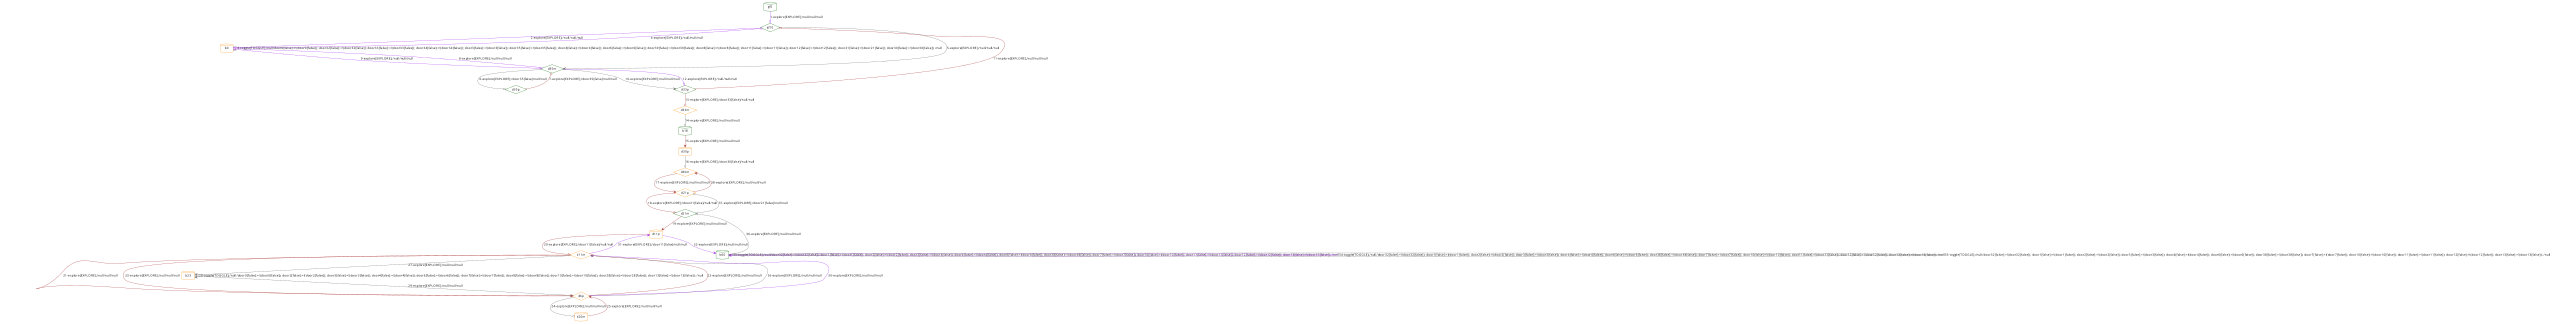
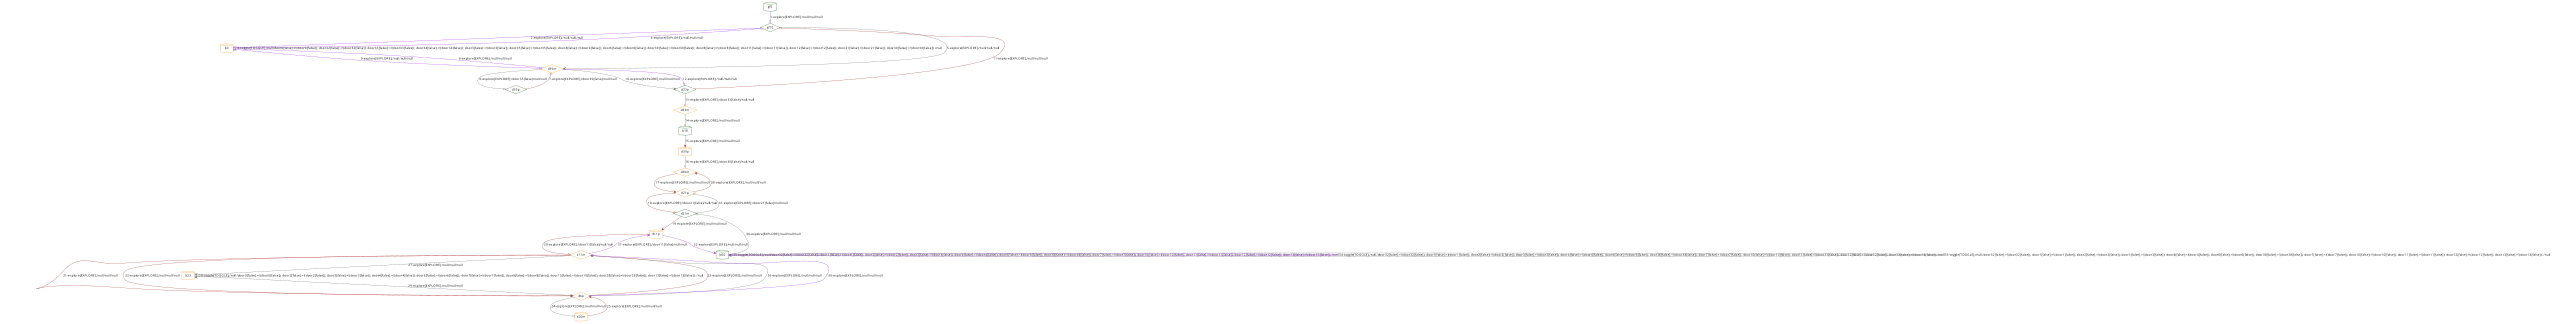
node "d35m": color darkgreen -> darkorange
